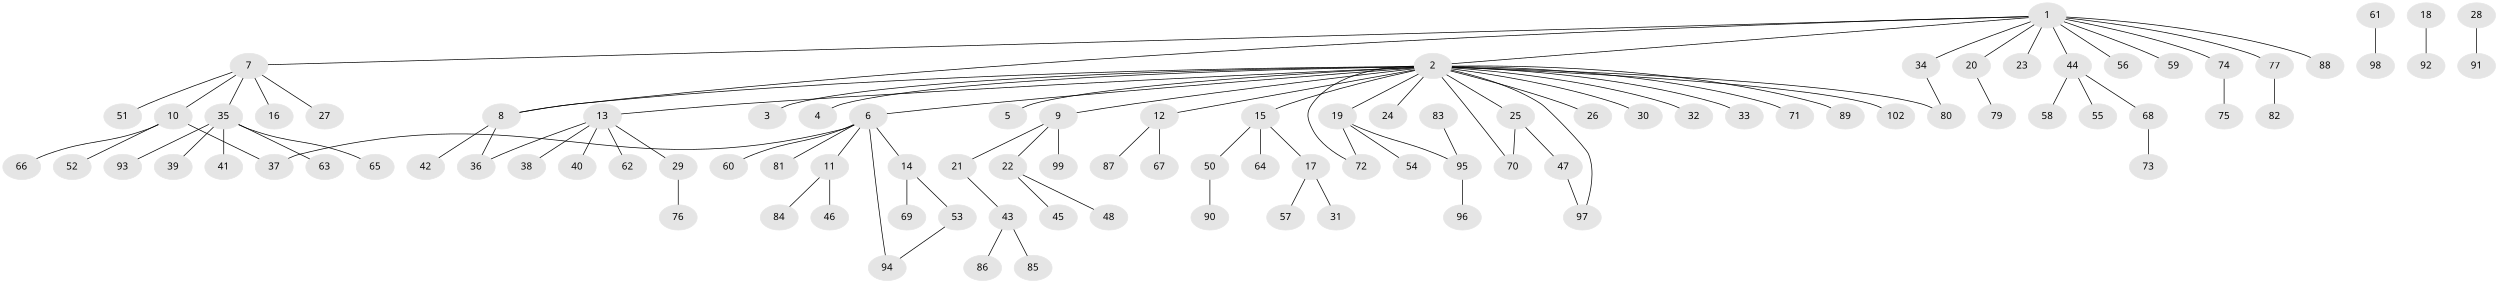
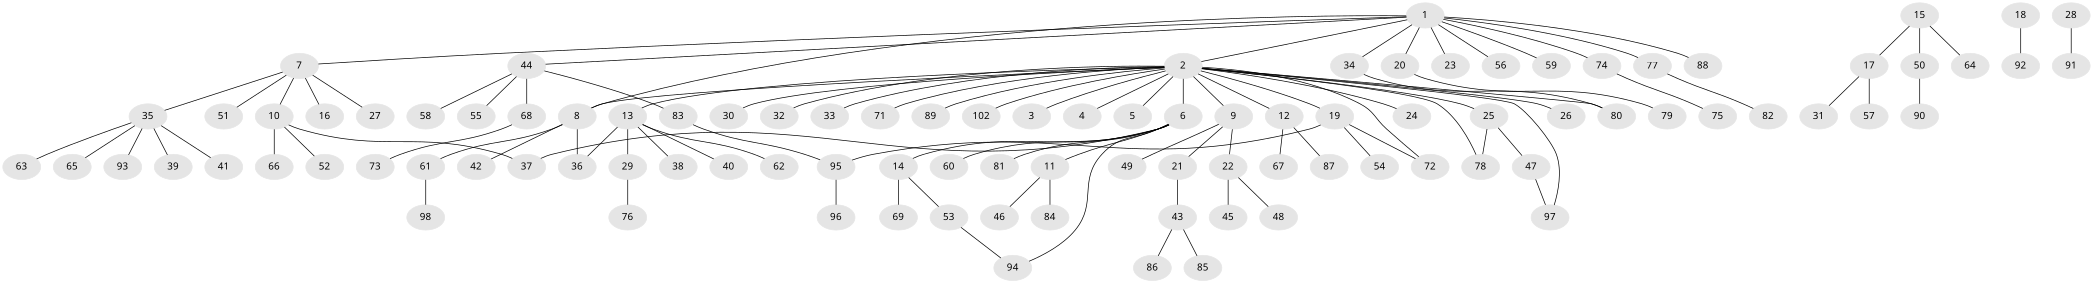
edge "2" -- "15": removed
edge "44" -- "83": added
edge "8" -- "61": added
node "99": label "99" -> "49"
node "70": label "70" -> "78"
